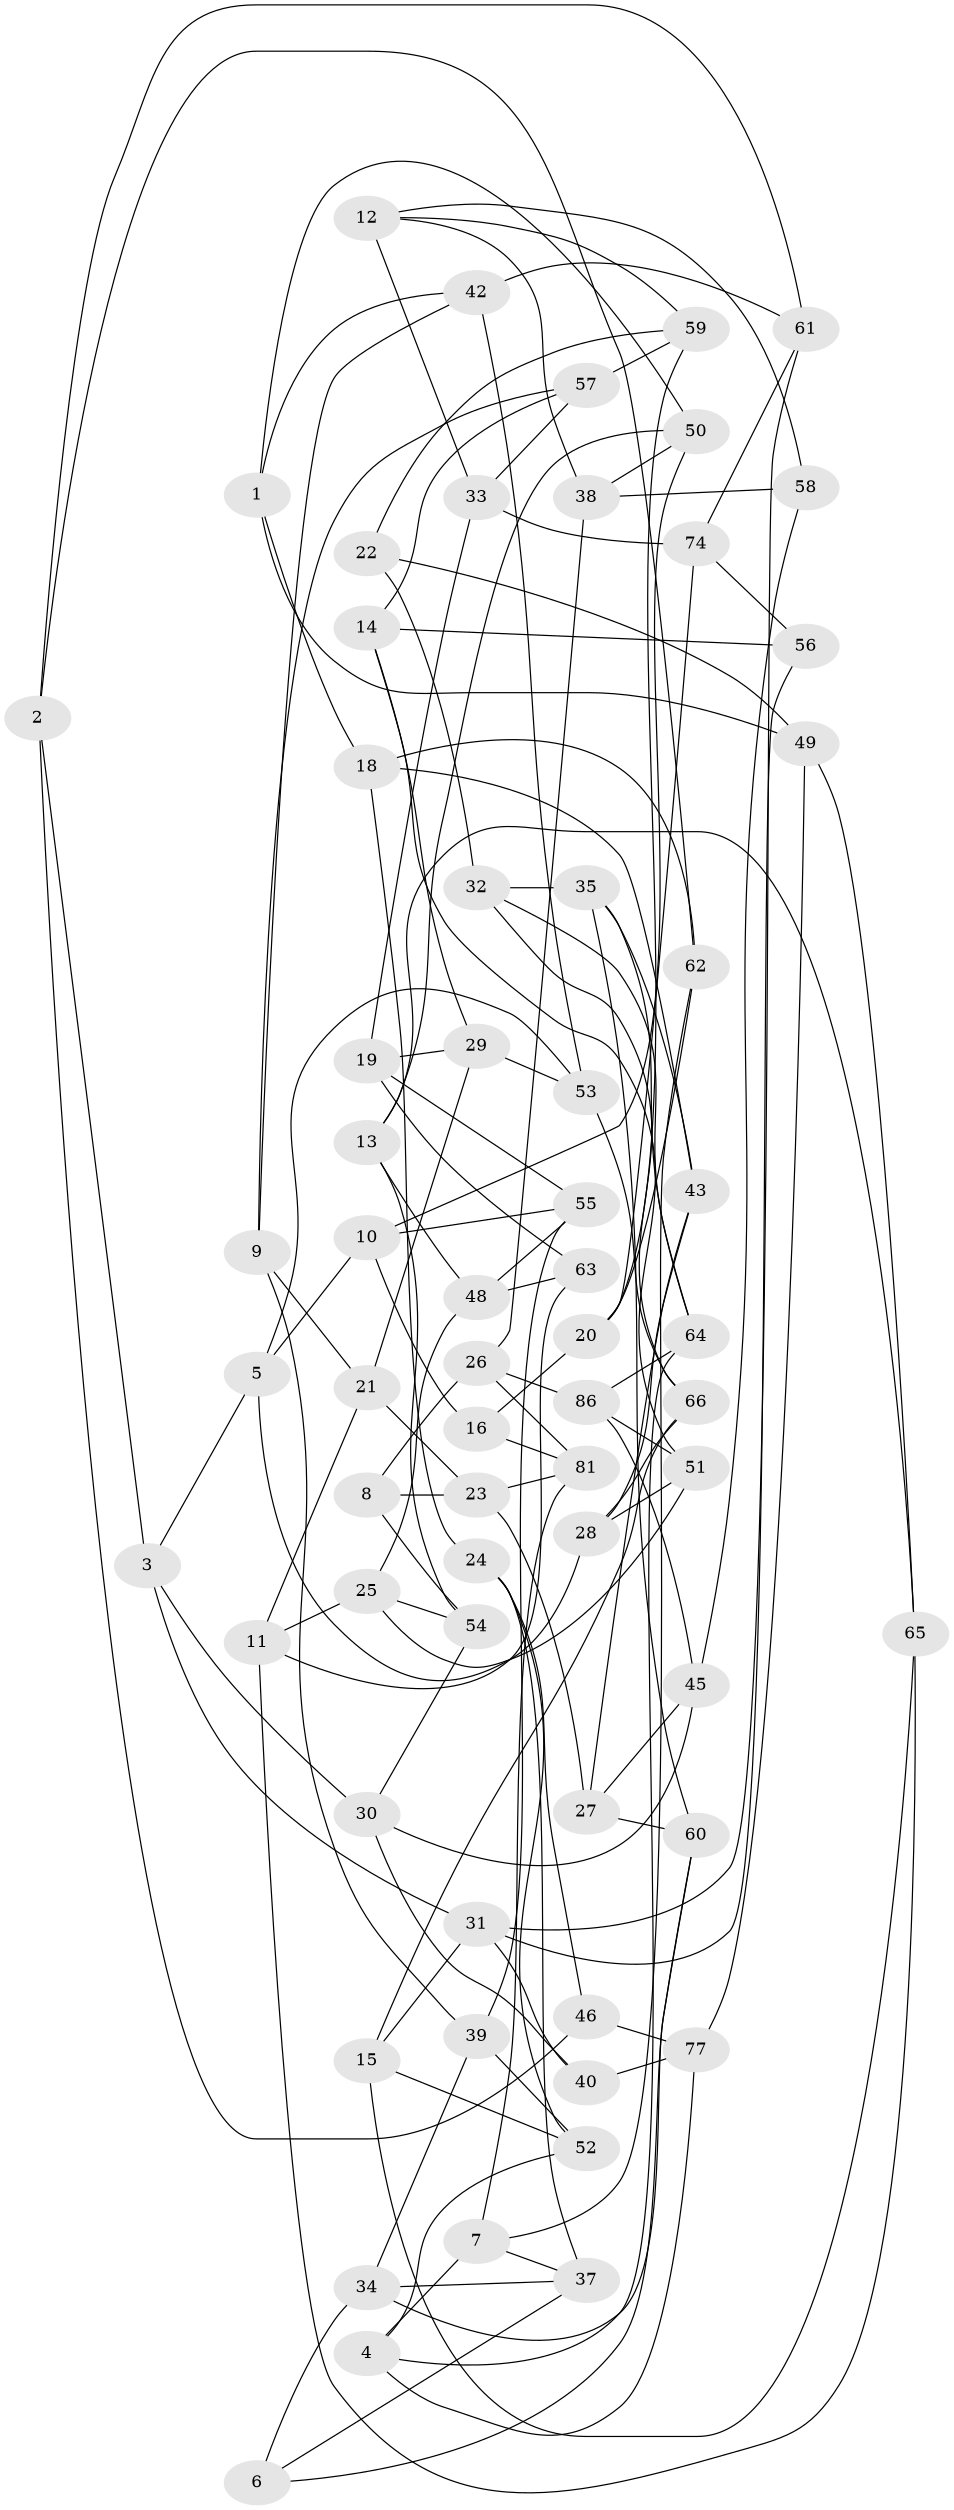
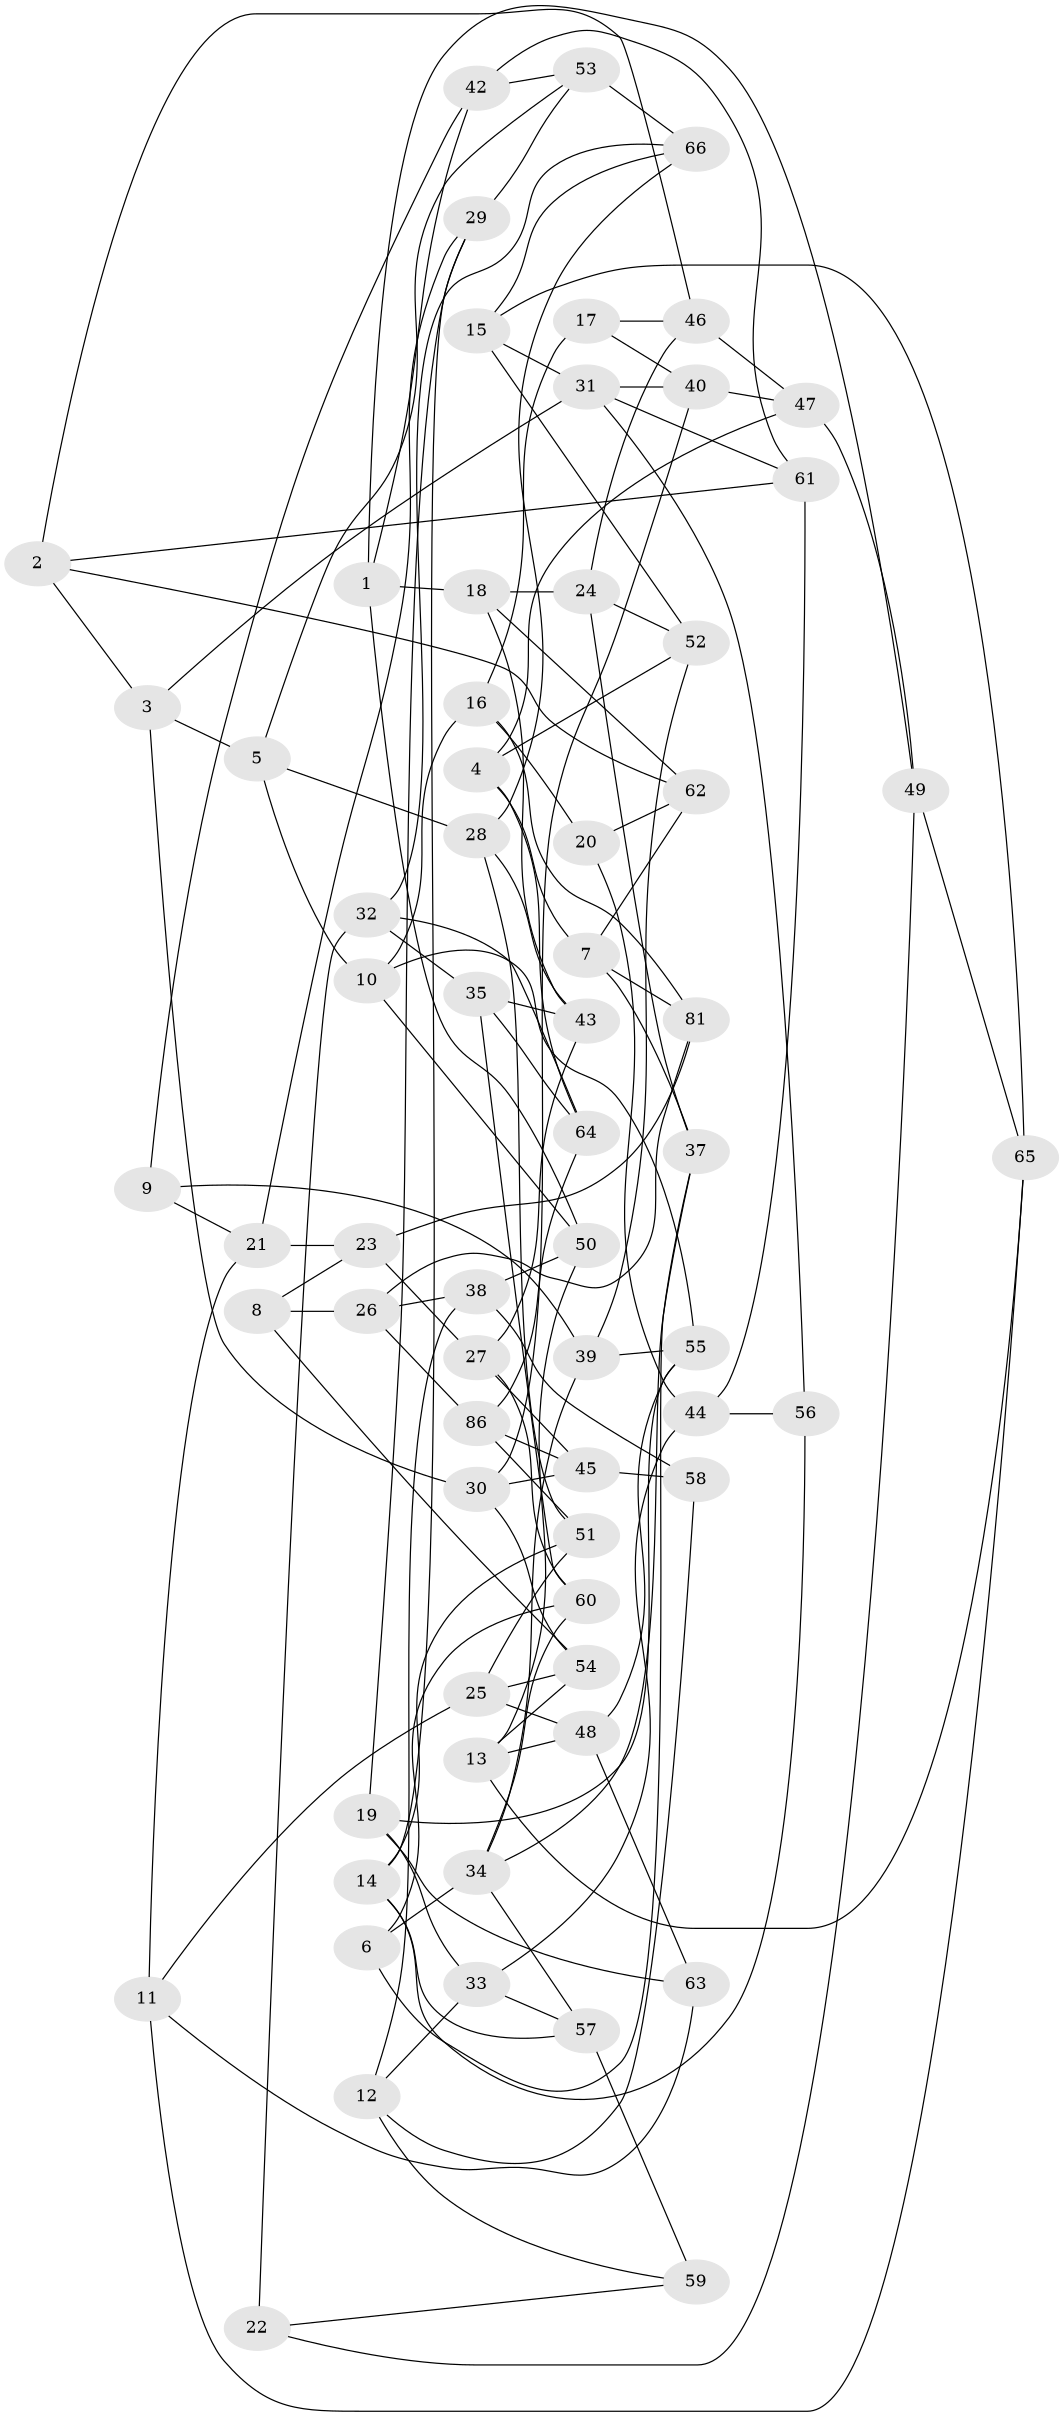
node "17": added
node "74": label "74" -> "44"
edge "59" -- "20": removed
edge "57" -- "9": now "57" -- "34"
node "77": label "77" -> "47"
